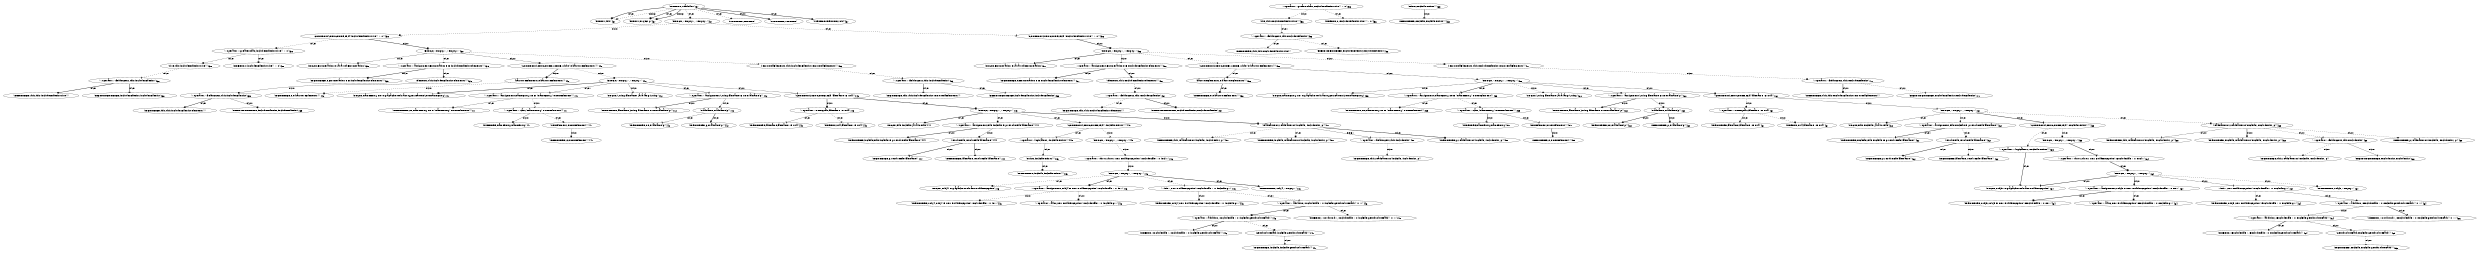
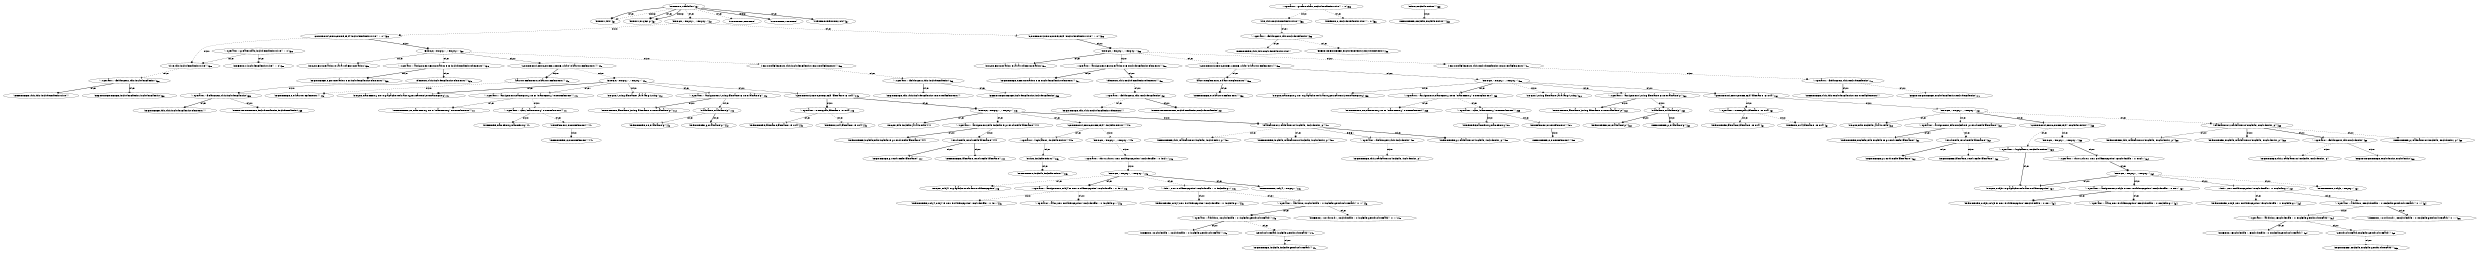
edge "(METHOD,readFiles)" -> "(MODIFIER,VIRTUAL)": label "AST: " -> "DDG: "
edge "(CONTROL_STRUCTURE,IF,if (includesFileList.size() > 0))" -> "(<operator>.greaterThan,includesFileList.size() > 0)": now "(CONTROL_STRUCTURE,IF,if (includesFileList.size() > 0))" -> "(size,this.includesFileList.size())"
edge "(readPatterns,readPatterns(exclFile, excludeList, p))" -> "(<operator>.fieldAccess,this.excludeList)": style dashed -> bold
